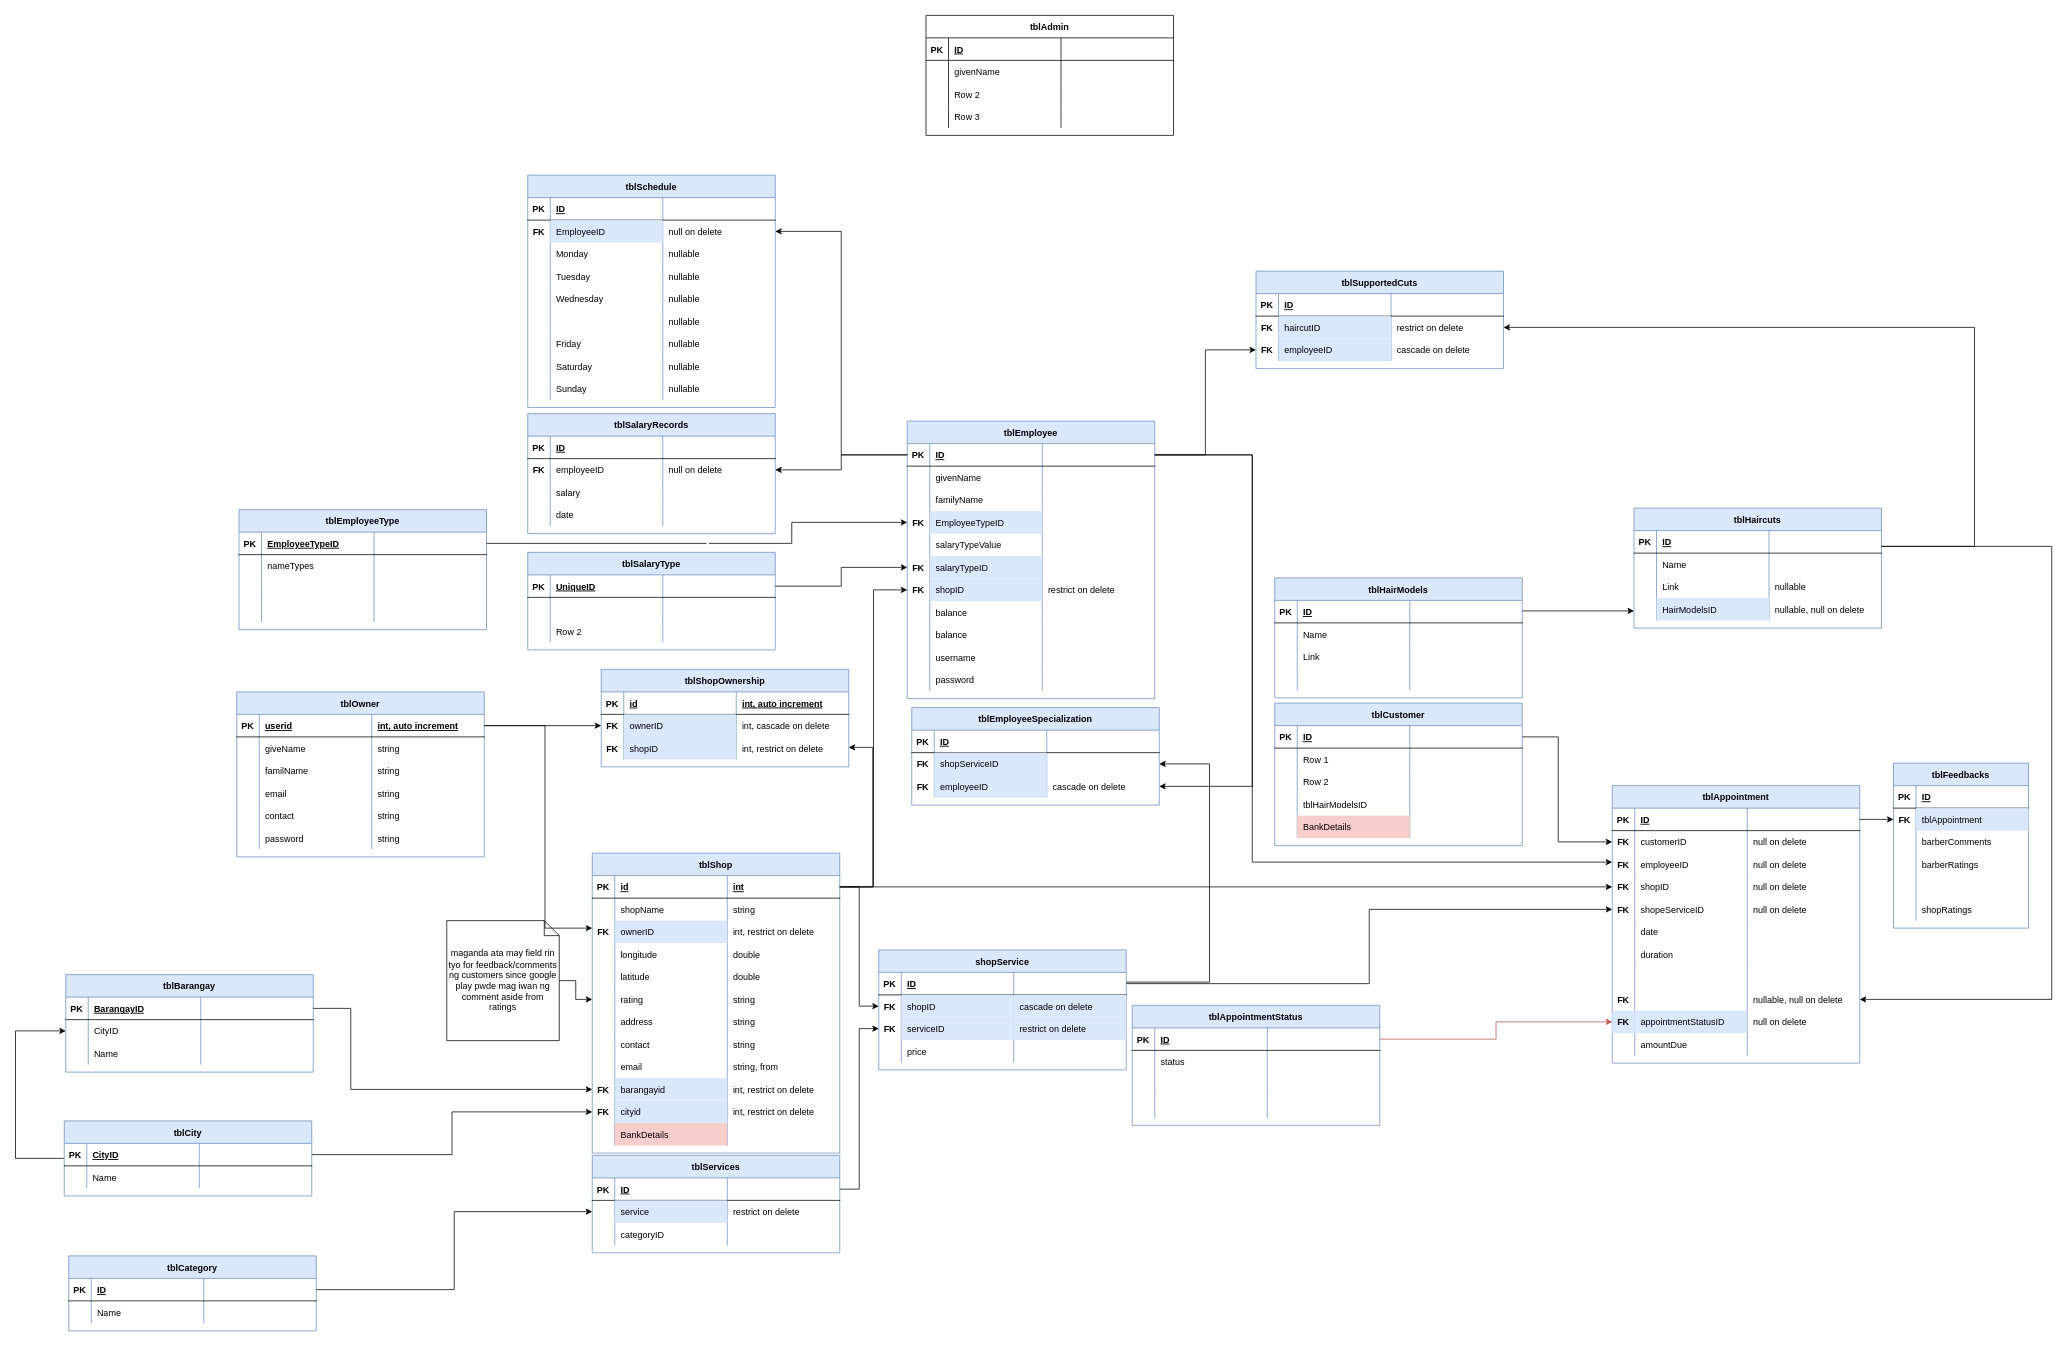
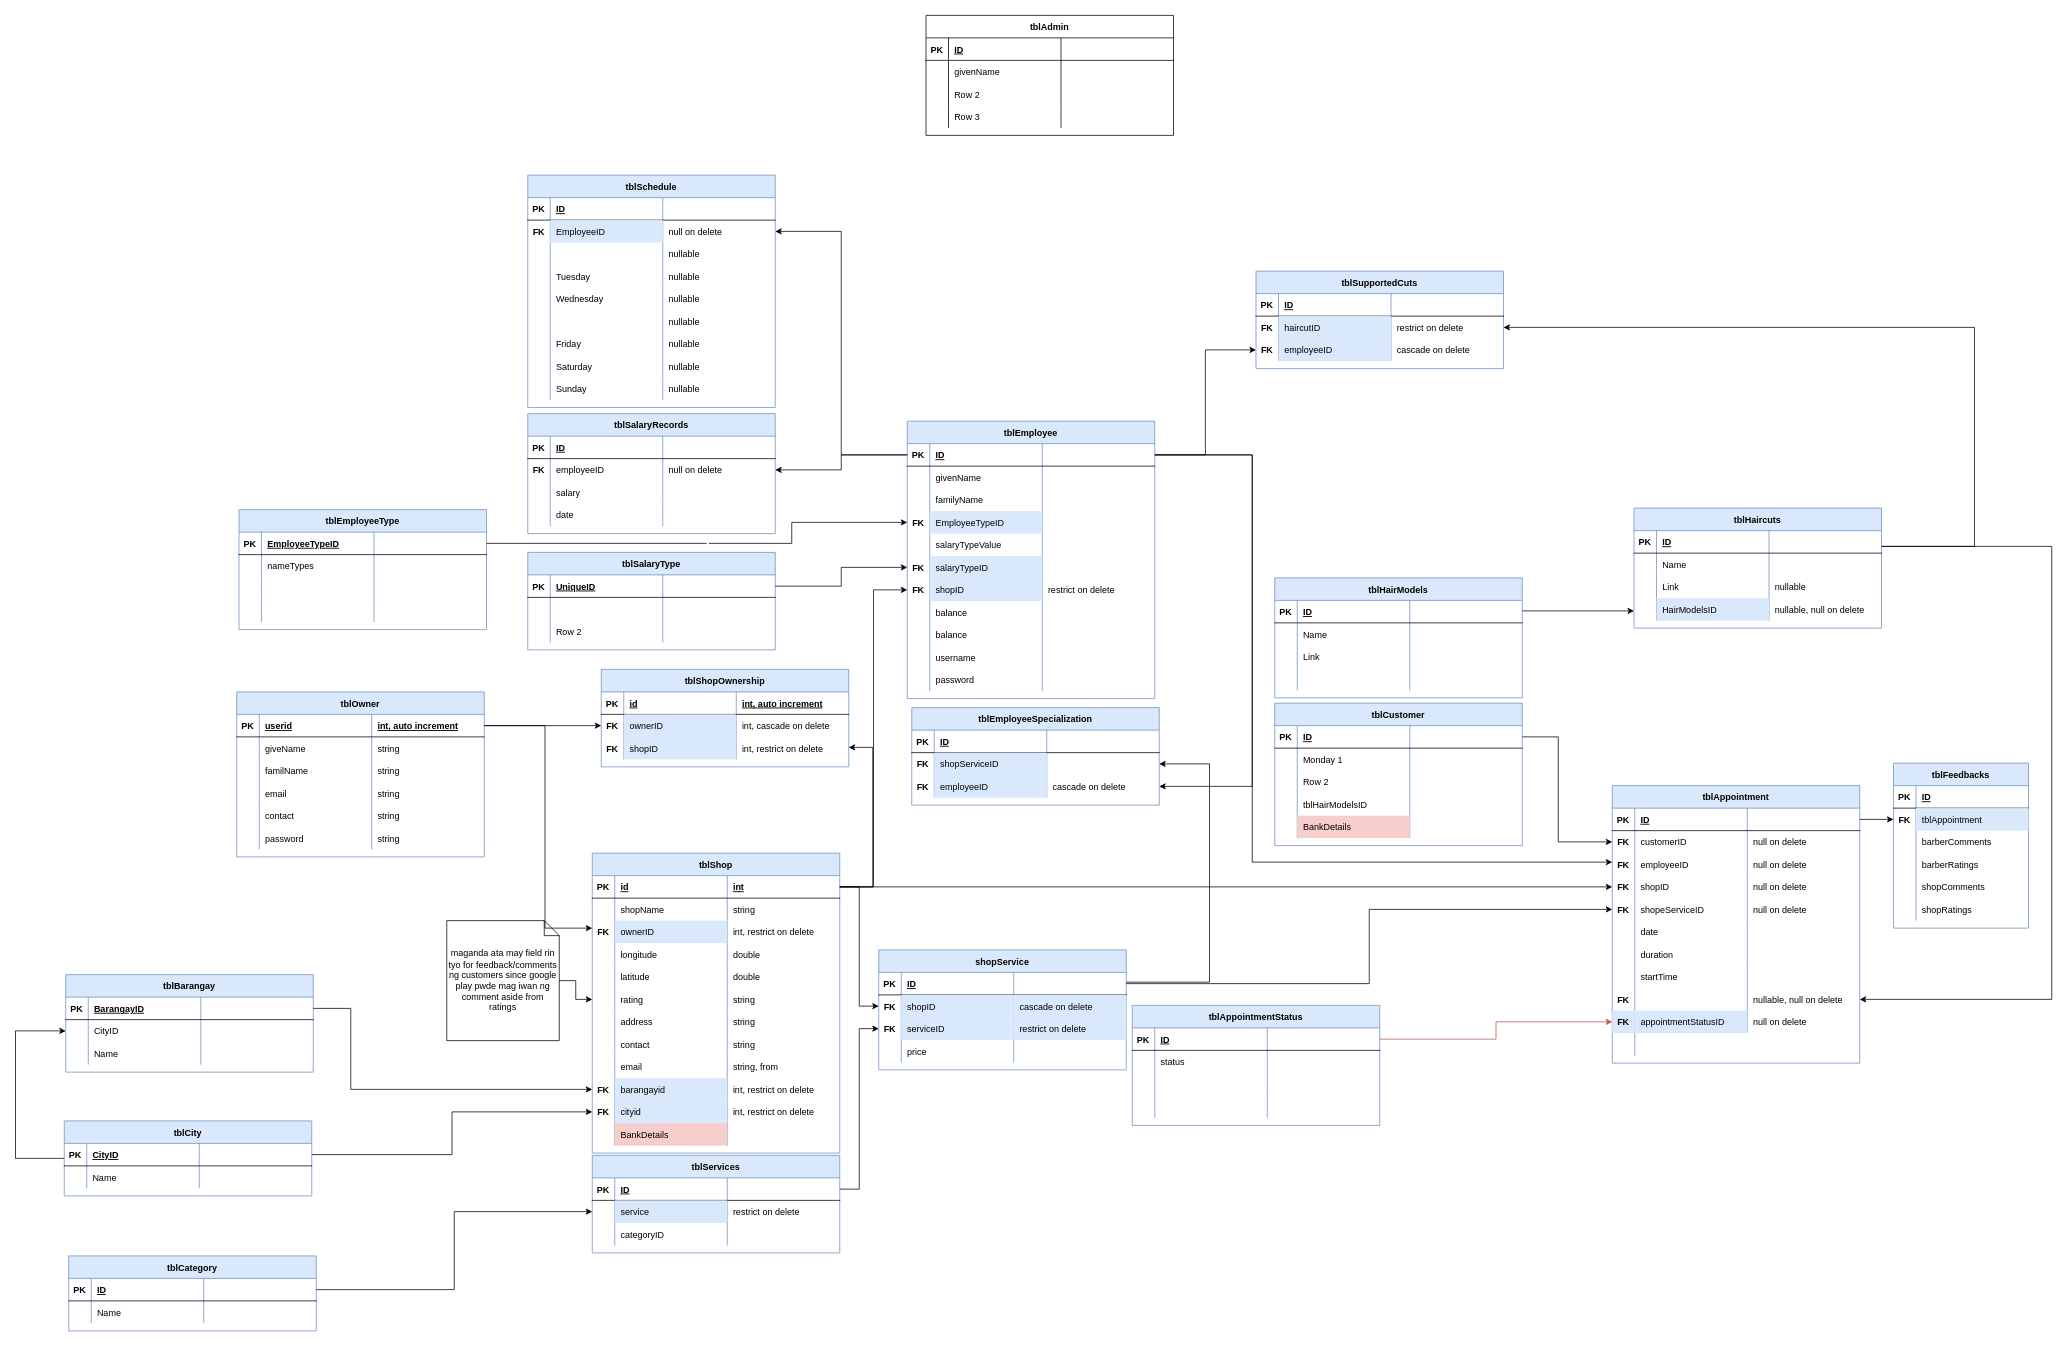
node "Monday": removed
node "Row 1": label "Row 1" -> "Monday 1"
node "shopComments": added
node "startTime": added
node "amountDue": removed
